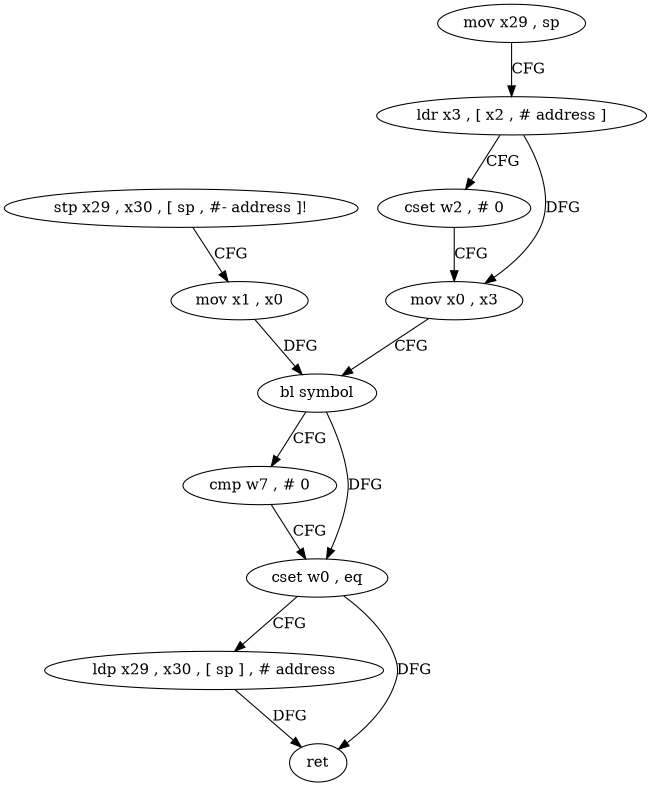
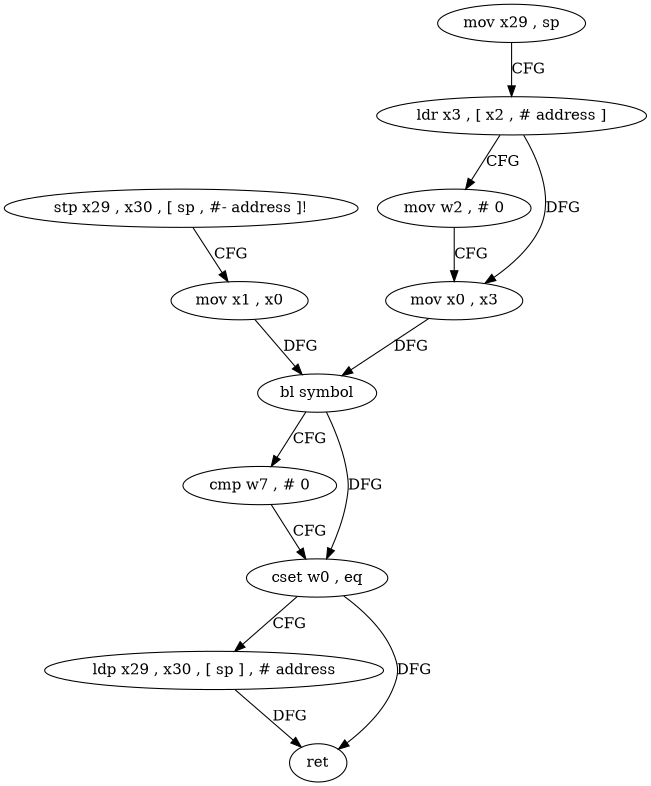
node "cset w2 , # 0": label "cset w2 , # 0" -> "mov w2 , # 0"
edge "mov x0 , x3" -> "bl symbol": label "CFG" -> "DFG"
